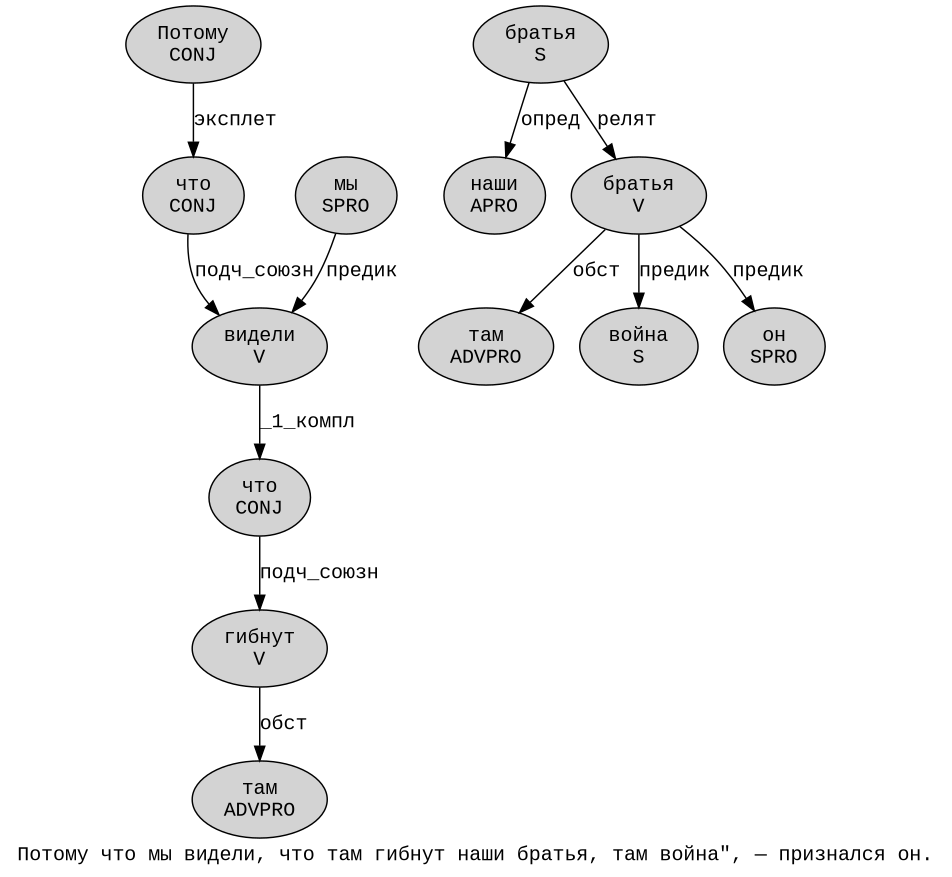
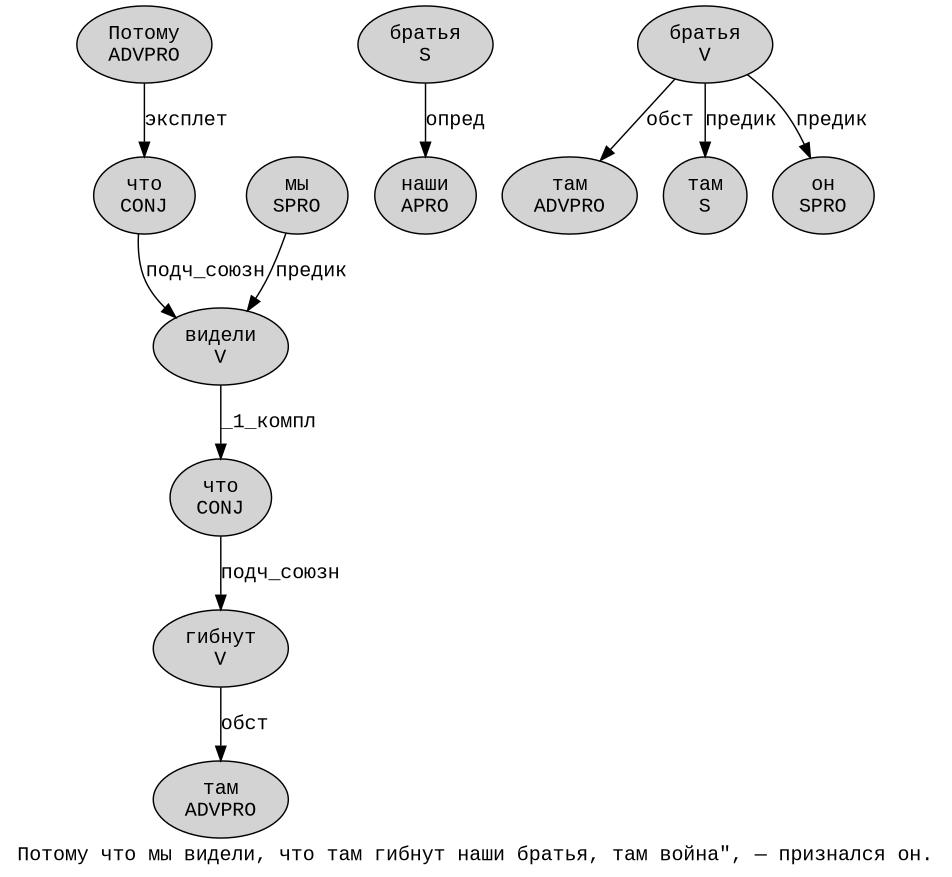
node "Потому CONJ": label "Потому CONJ" -> "Потому ADVPRO"
edge "братья S" -> "братья V": removed, label "релят"
node "война S": label "война S" -> "там S"
